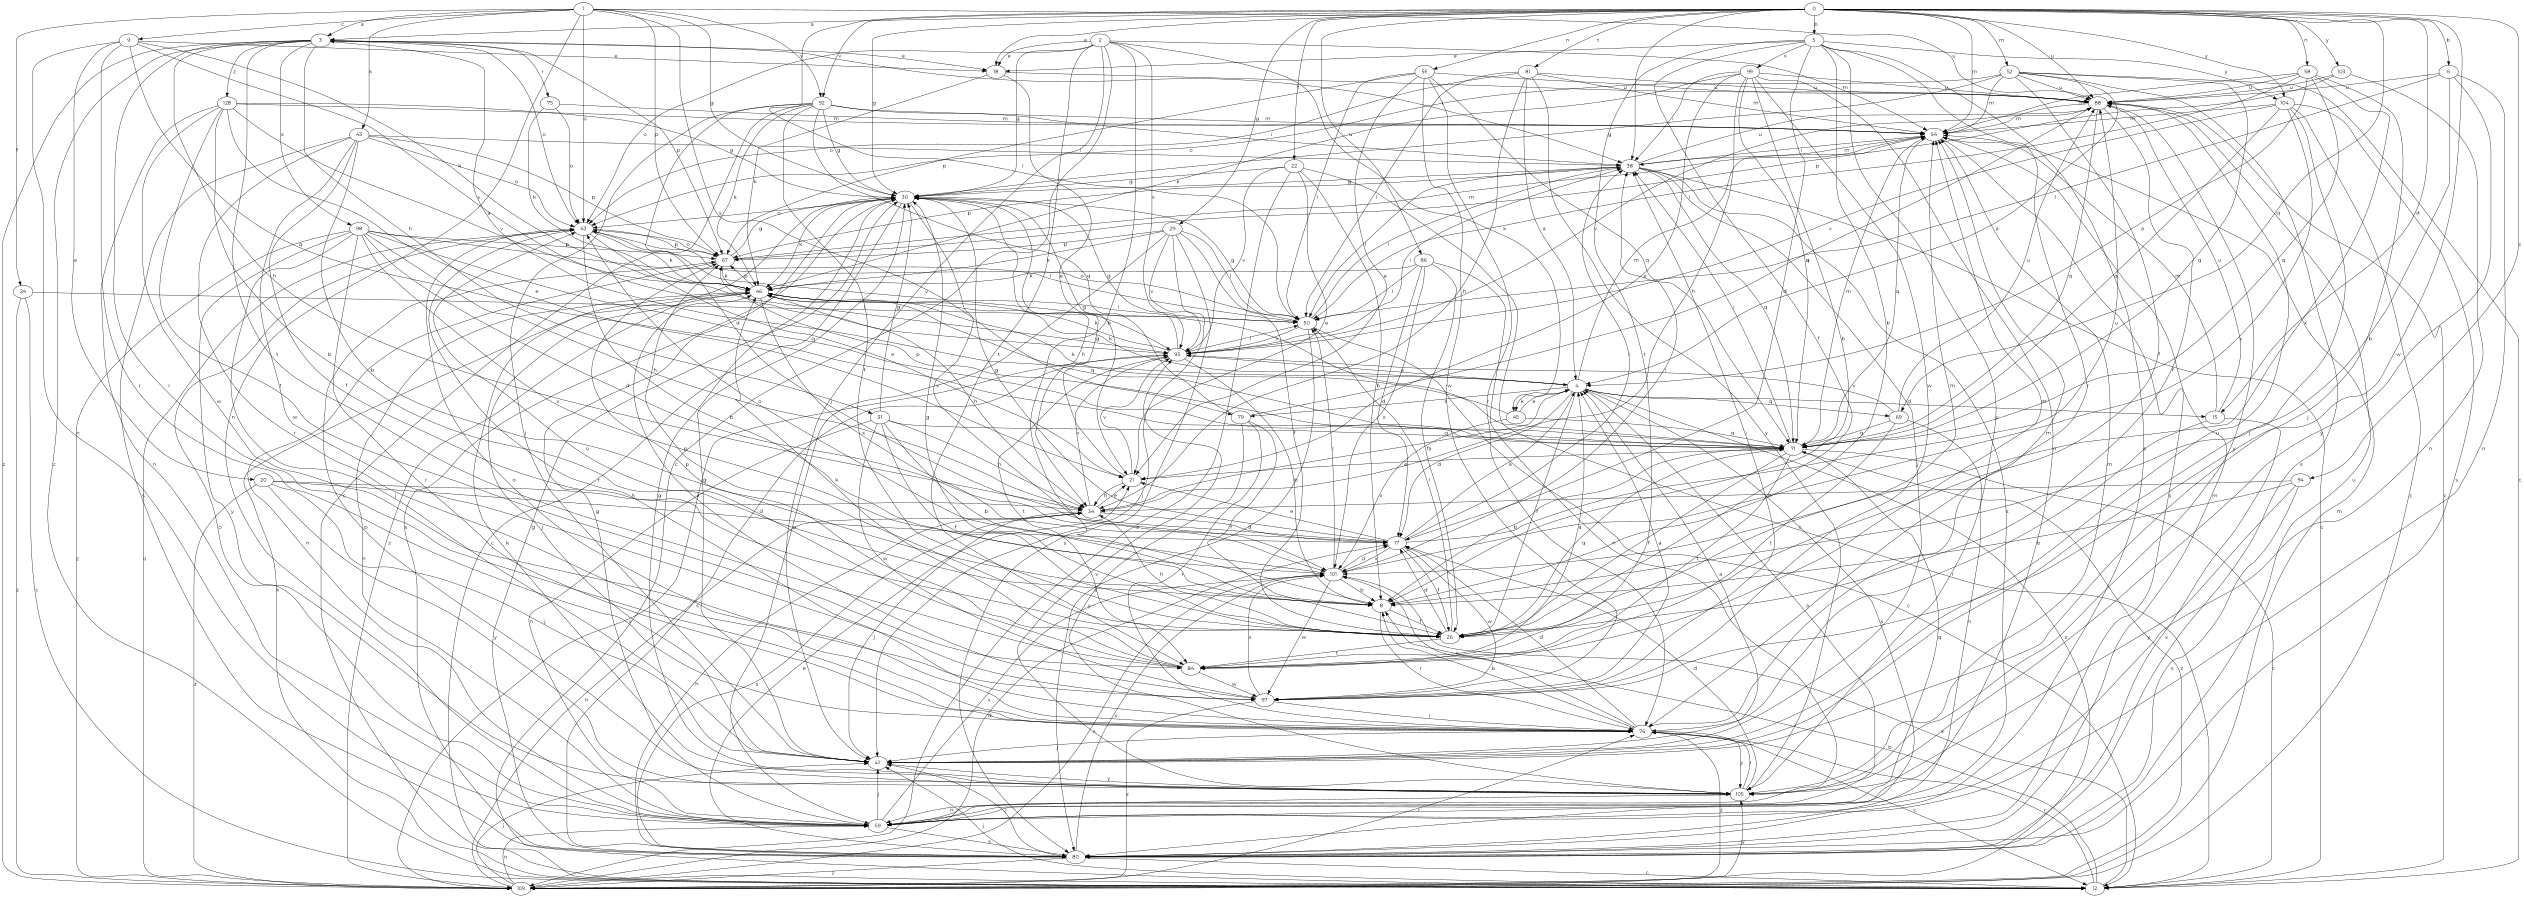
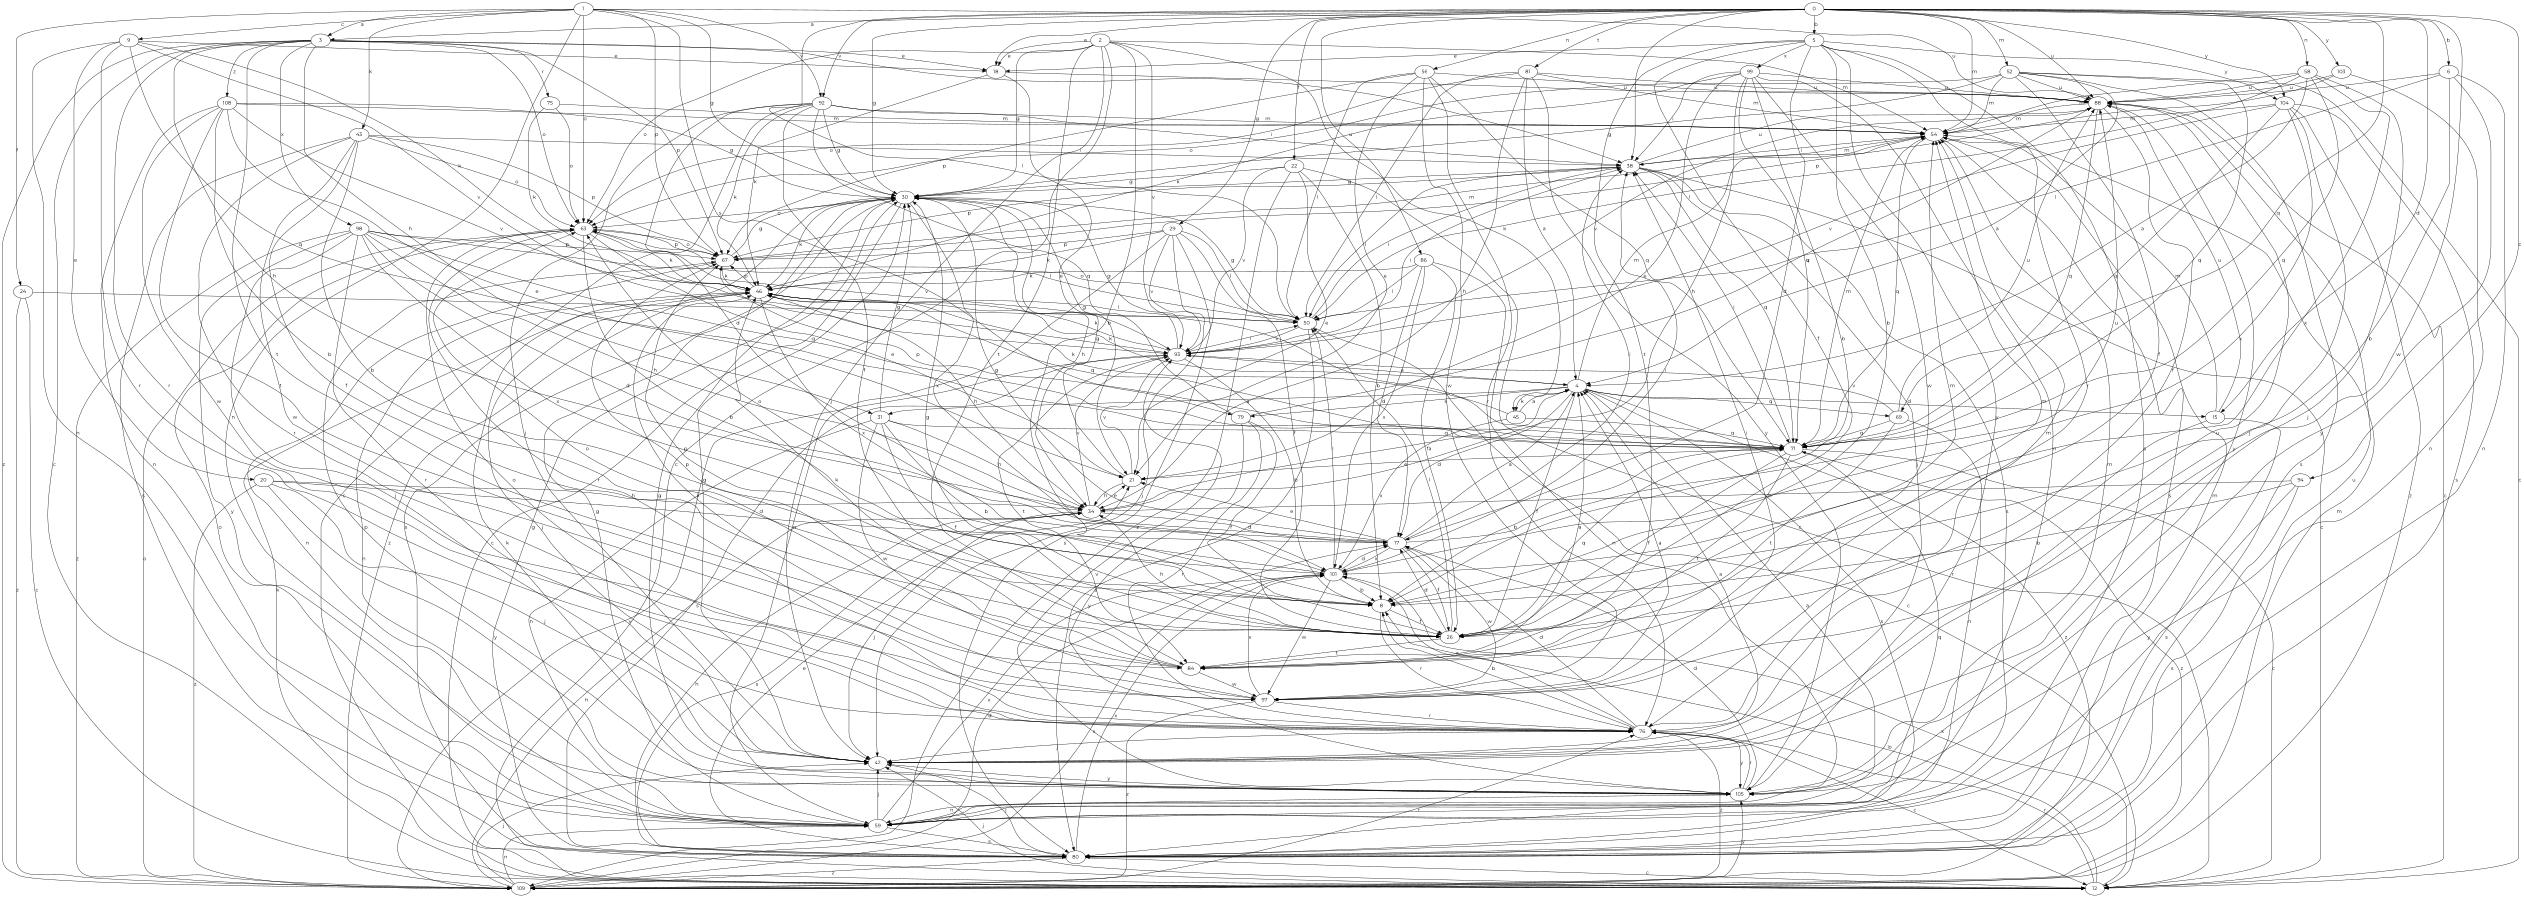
node "128": label "128" -> "108"
edge "4" -> "3": now "4" -> "31"
